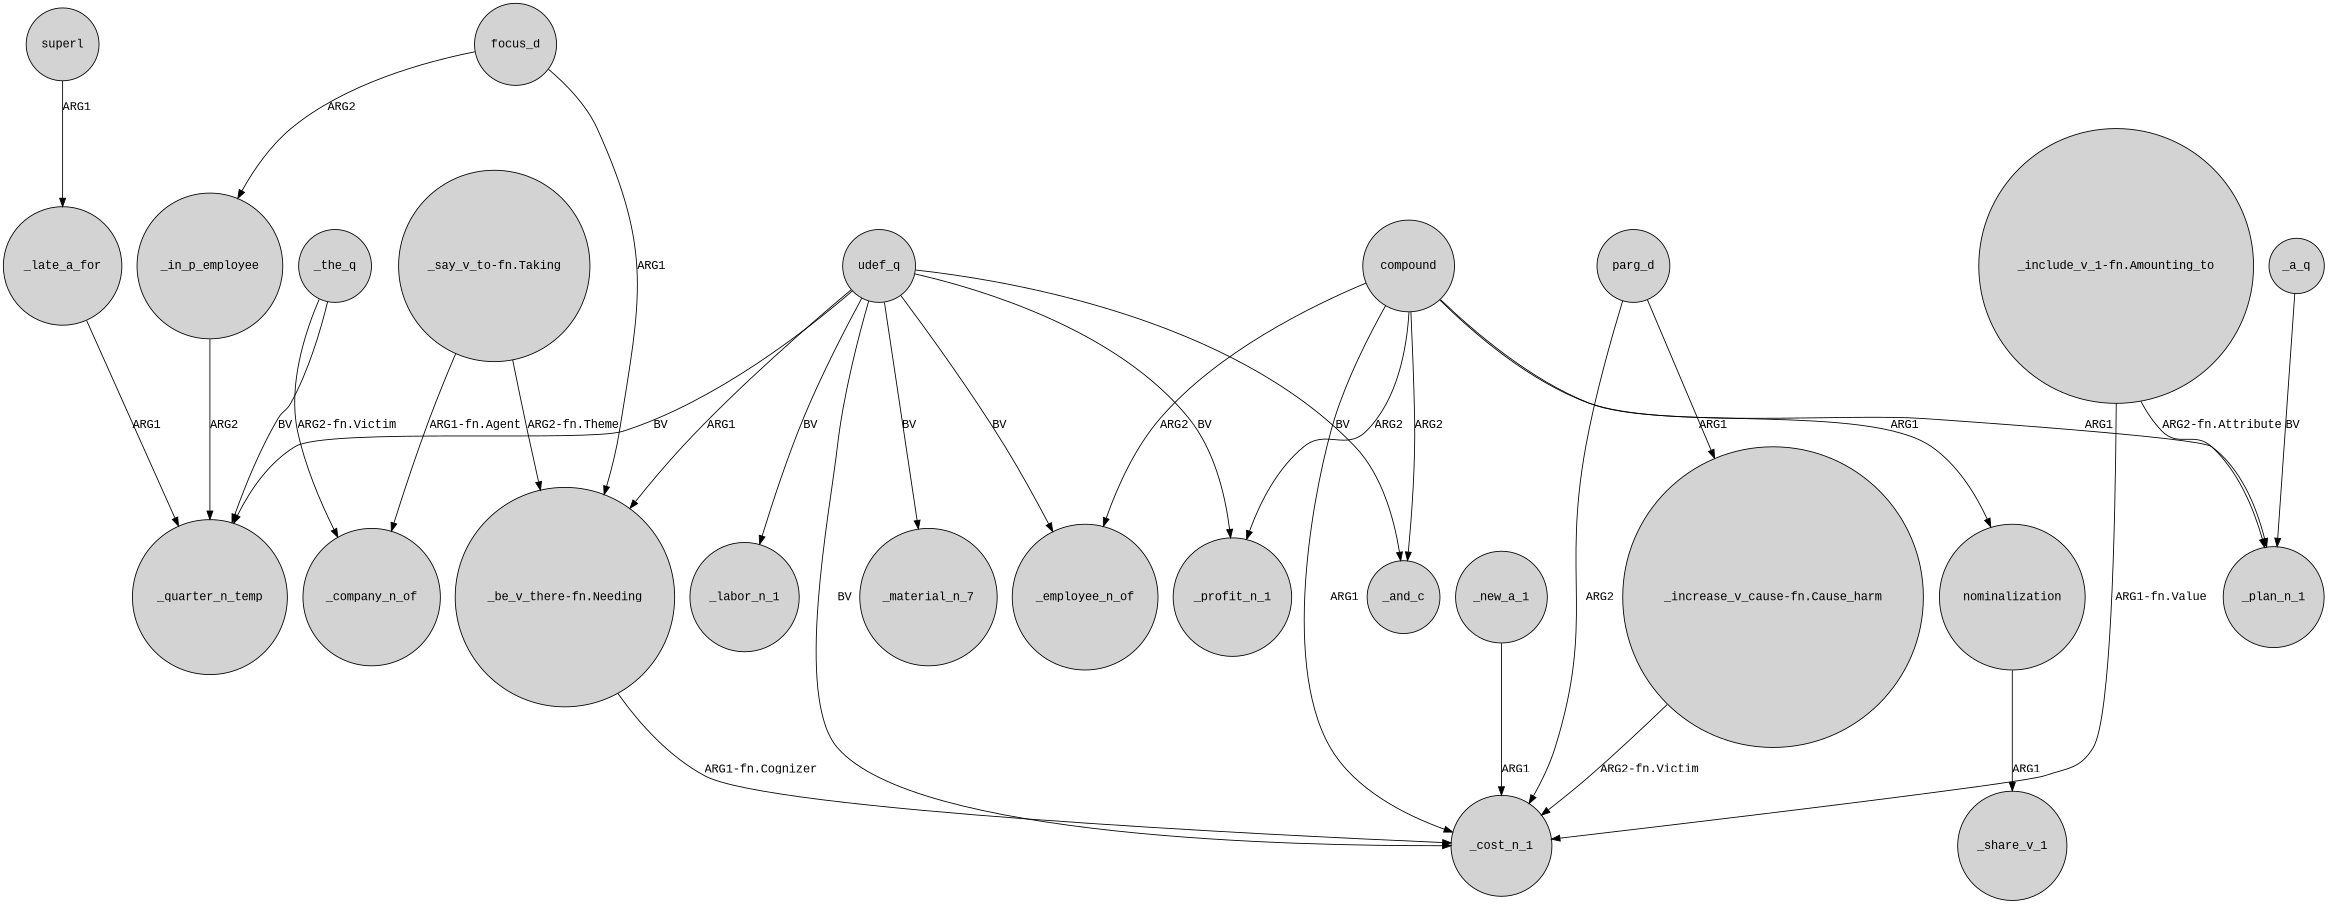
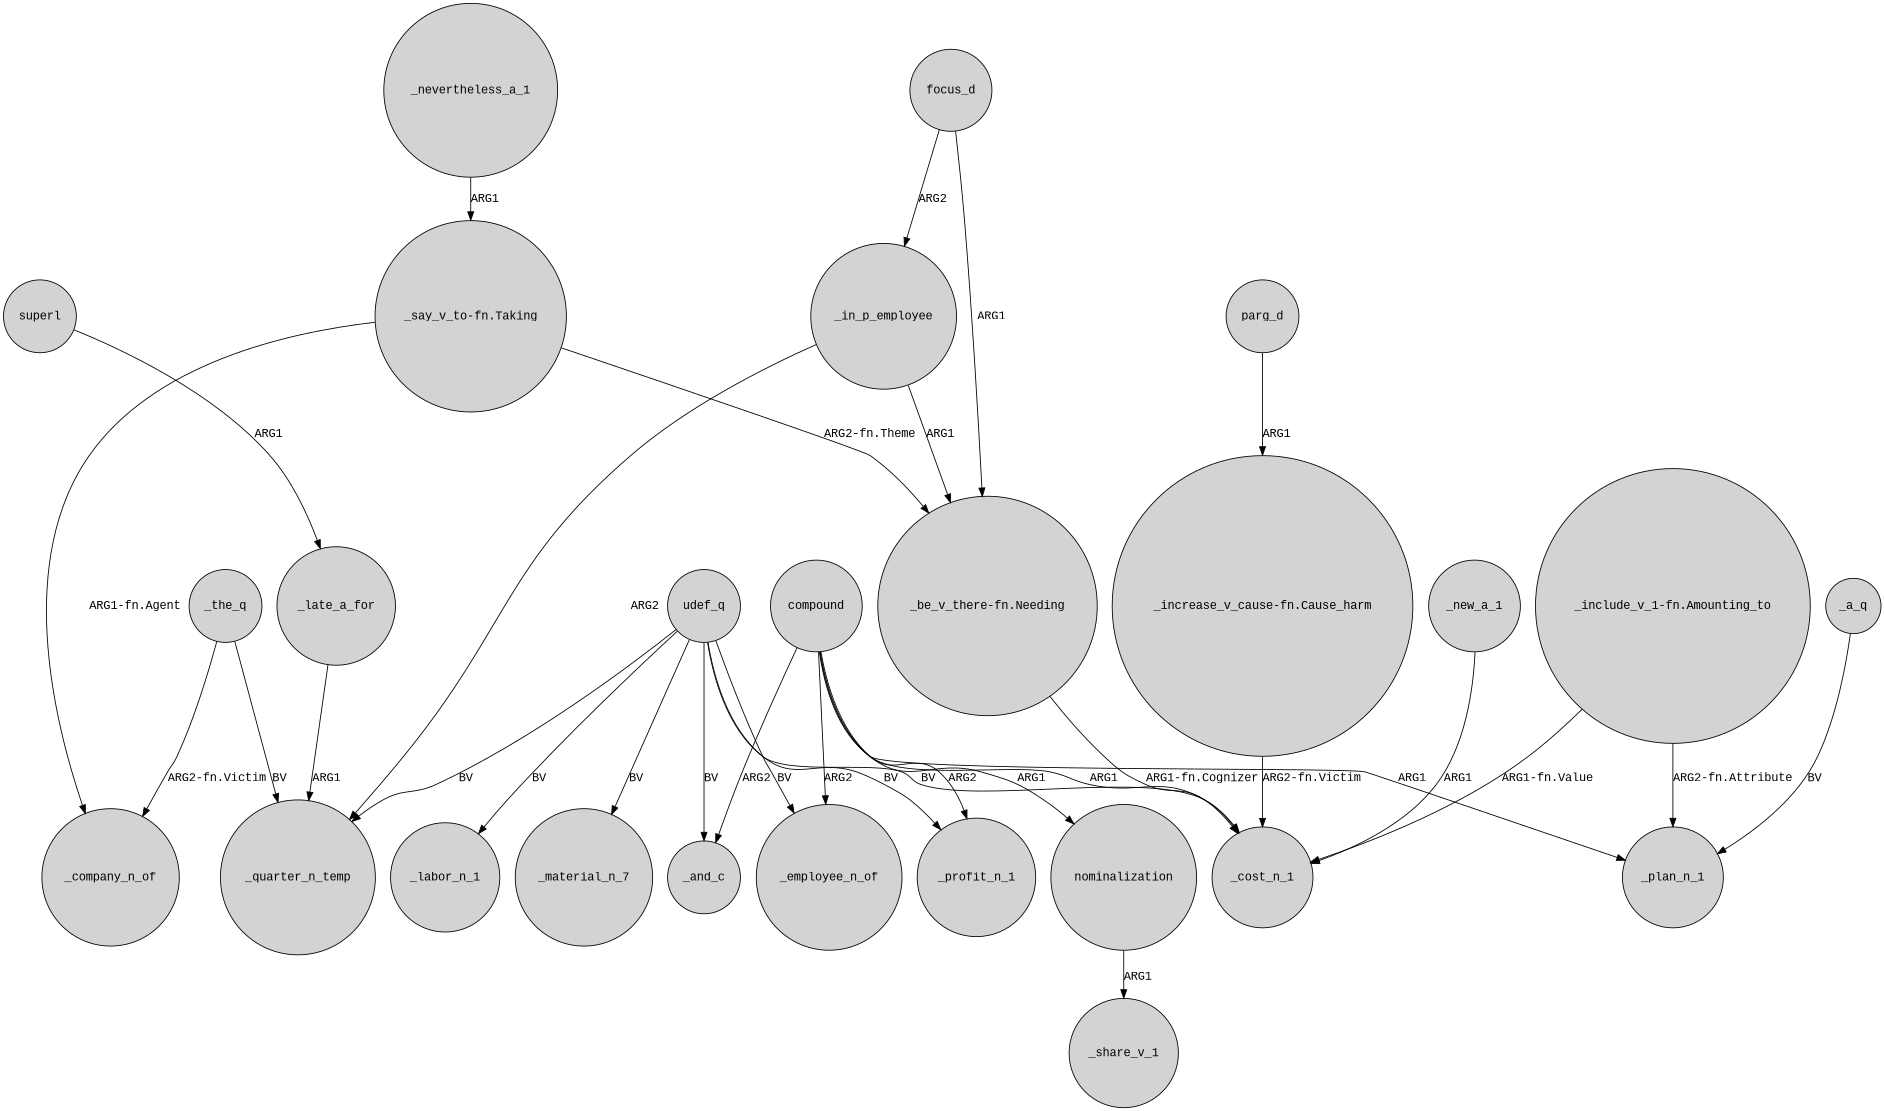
node "_nevertheless_a_1": added
edge "udef_q" -> "_be_v_there-fn.Needing": now "_in_p_employee" -> "_be_v_there-fn.Needing"
edge "parg_d" -> "_cost_n_1": removed, label "ARG2"
